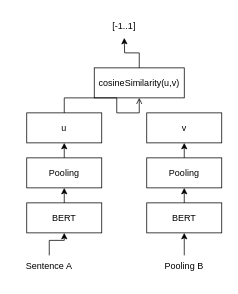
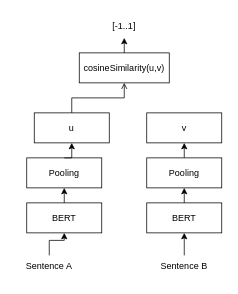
node "cosineSimilarity(u,v)": moved (139, 83) -> (124, 68)
node "u": moved (64, 128) -> (72, 128)
node "Pooling B": label "Pooling B" -> "Sentence B"
